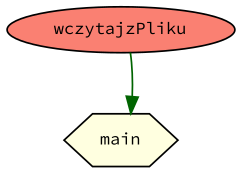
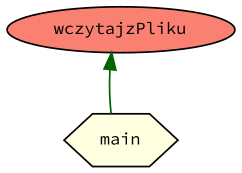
edge "wczytajzPliku" -> "main": reversed
